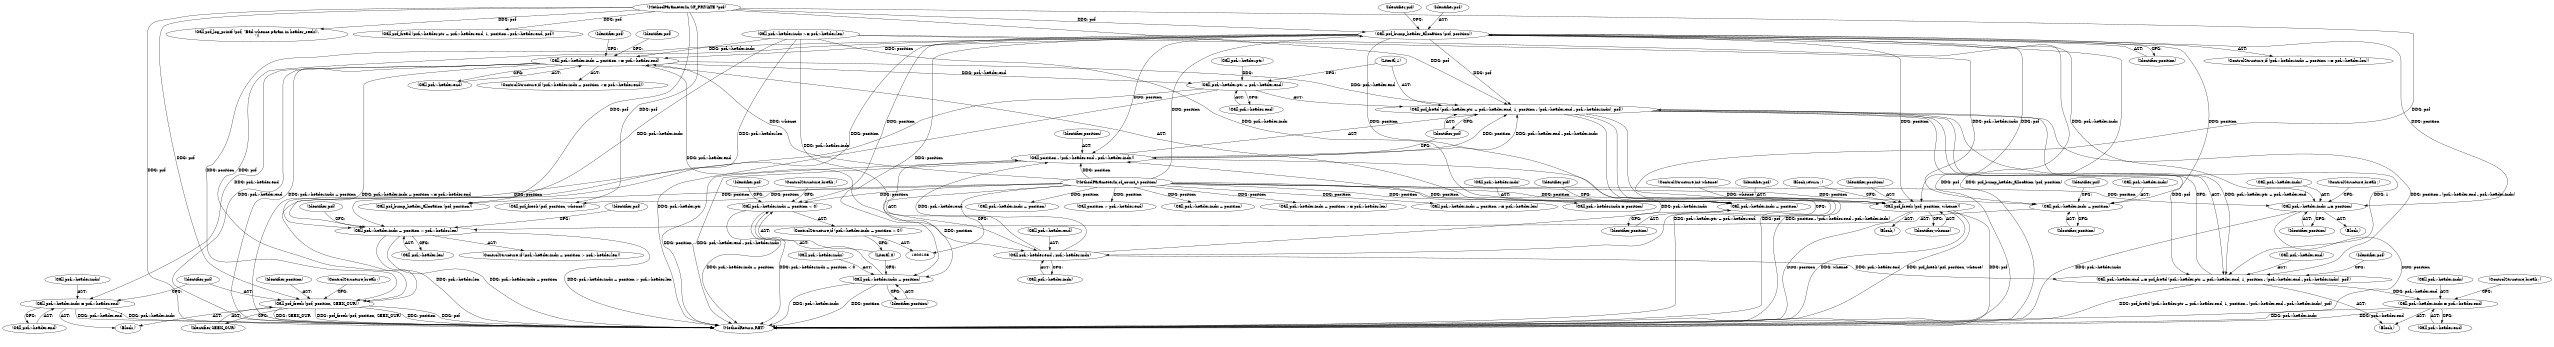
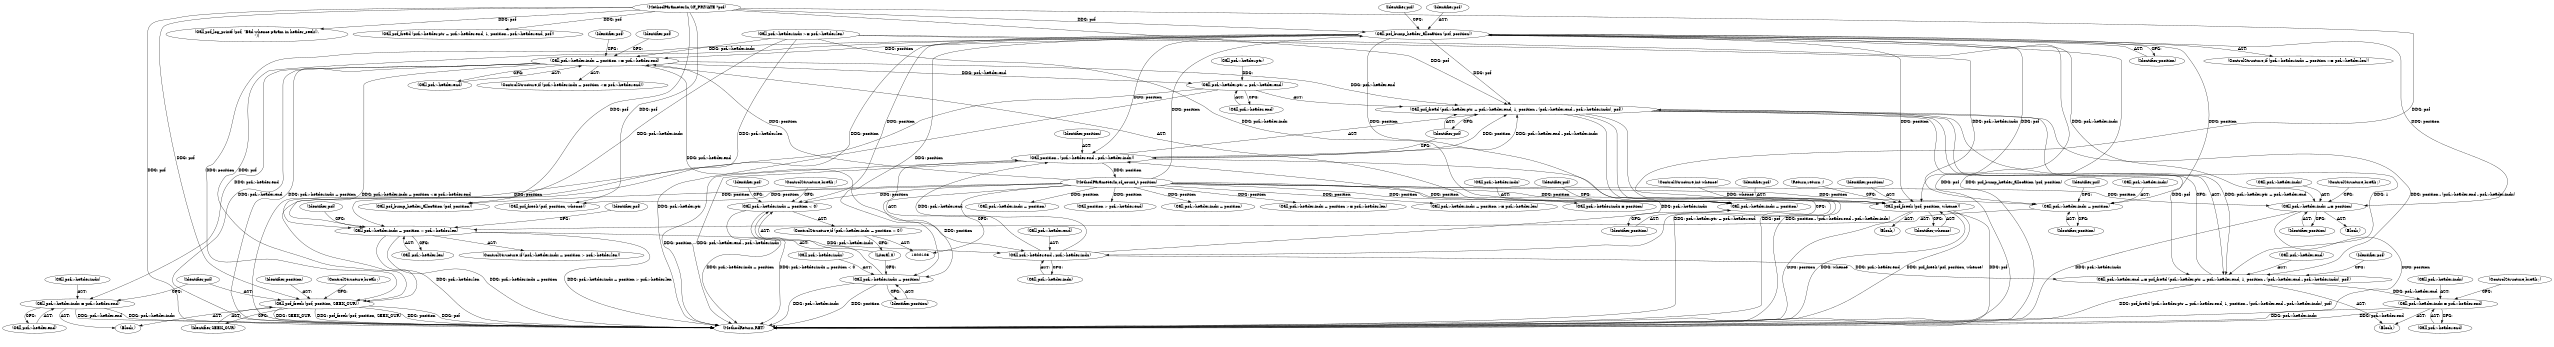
node "(Literal,1)": removed
edge "(MethodParameterIn,sf_count_t position)" -> "(Call,psf->header.indx + position <= psf->header.end)": label "DDG: whence" -> "DDG: position"
edge "(MethodParameterIn,sf_count_t position)" -> "(Call,position - (psf->header.end - psf->header.indx))": reversed
edge "(Call,psf->header.indx >= psf->header.len)" -> "(Call,psf->header.end - psf->header.indx)": now "(Call,psf->header.indx + position > psf->header.len)" -> "(Call,psf->header.end - psf->header.indx)"
node "(Block,return ;)": label "(Block,return ;)" -> "(Return,return ;)"
